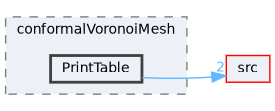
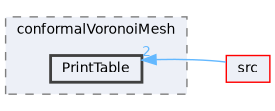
edge "PrintTable" -> "src": reversed
